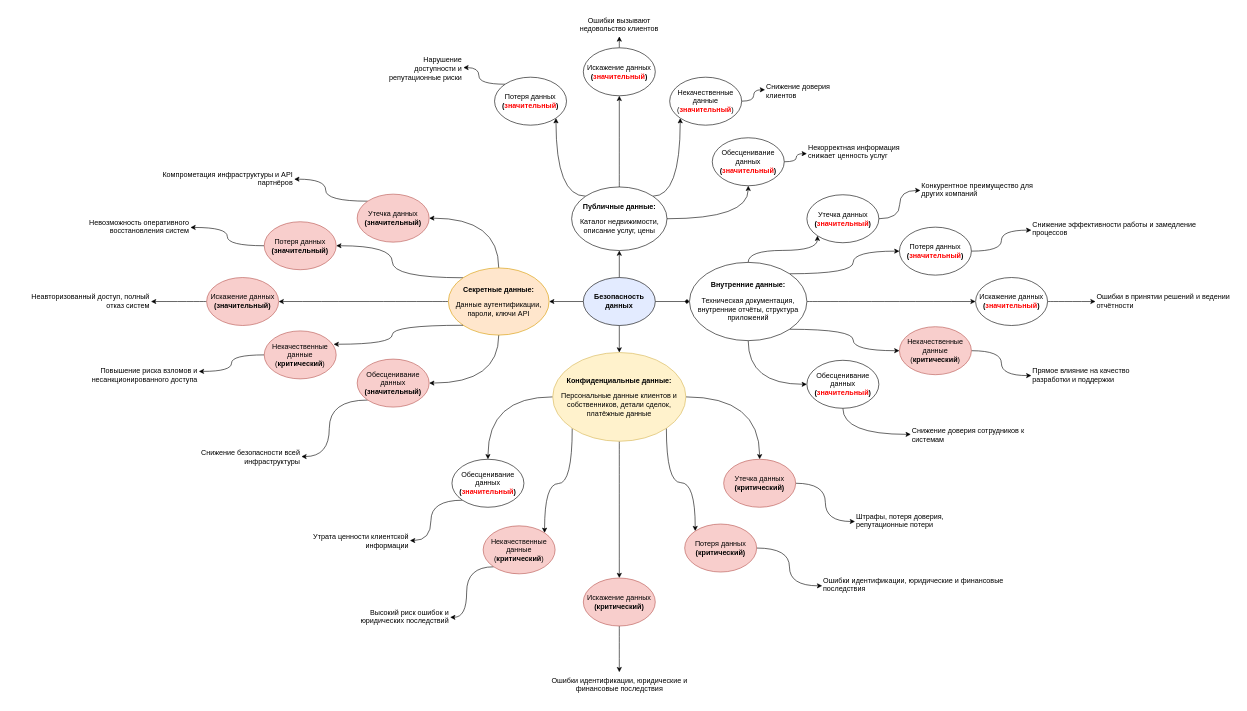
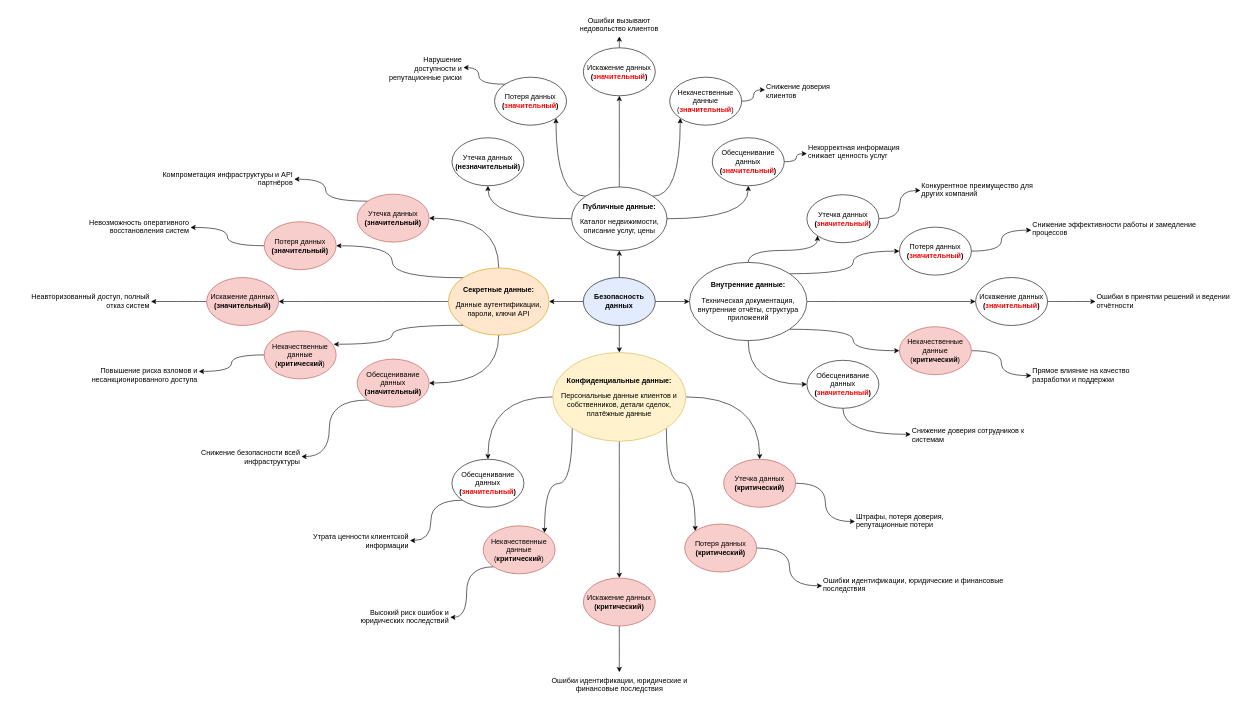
node "Утечка данных (незначительный)": added
edge "Публичные данные: Каталог недвижимости, описание услуг, цены" -> "Утечка данных (незначительный)": added
edge "Безопасность данных" -> "Внутренние данные: Техническая документация, внутренние отчёты, структура приложений": arrowhead diamond -> classic
